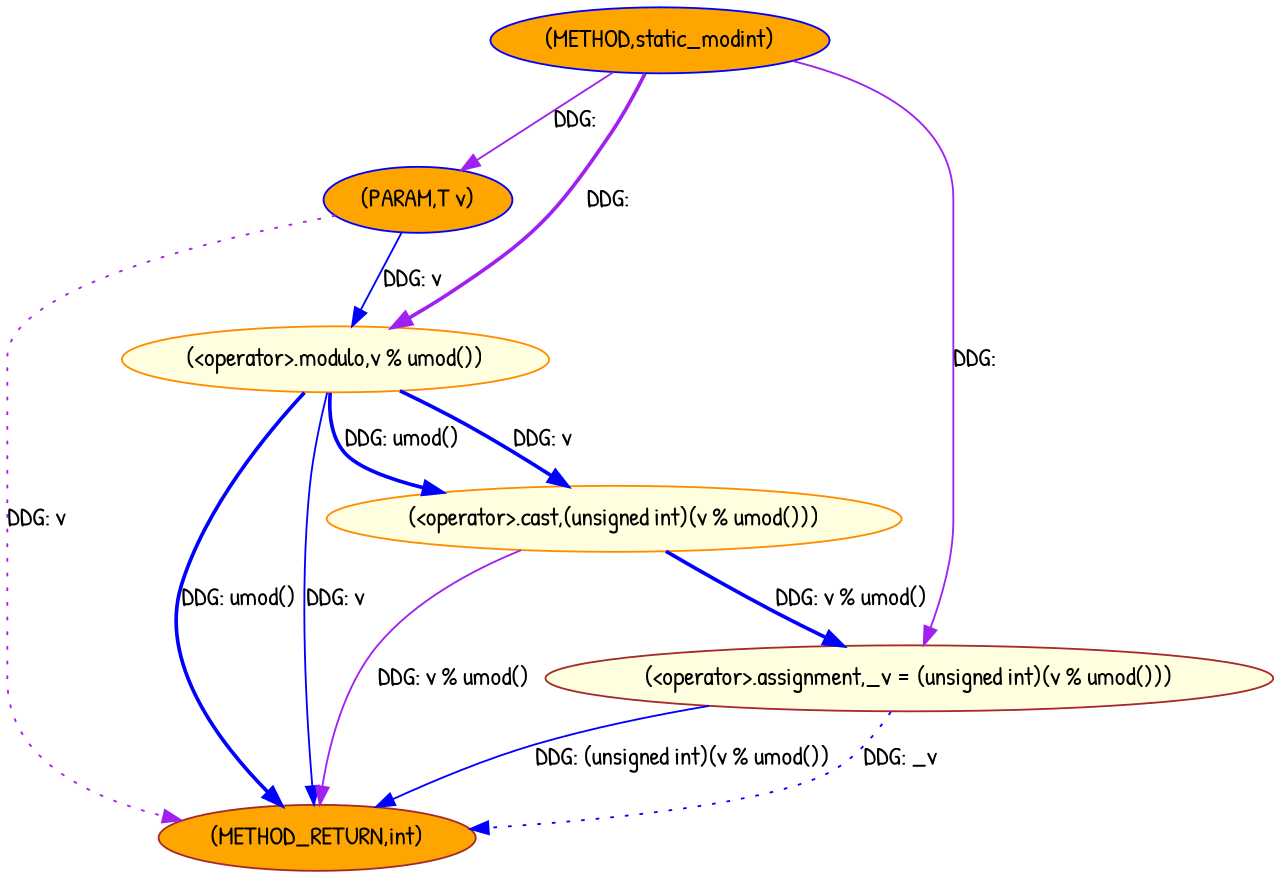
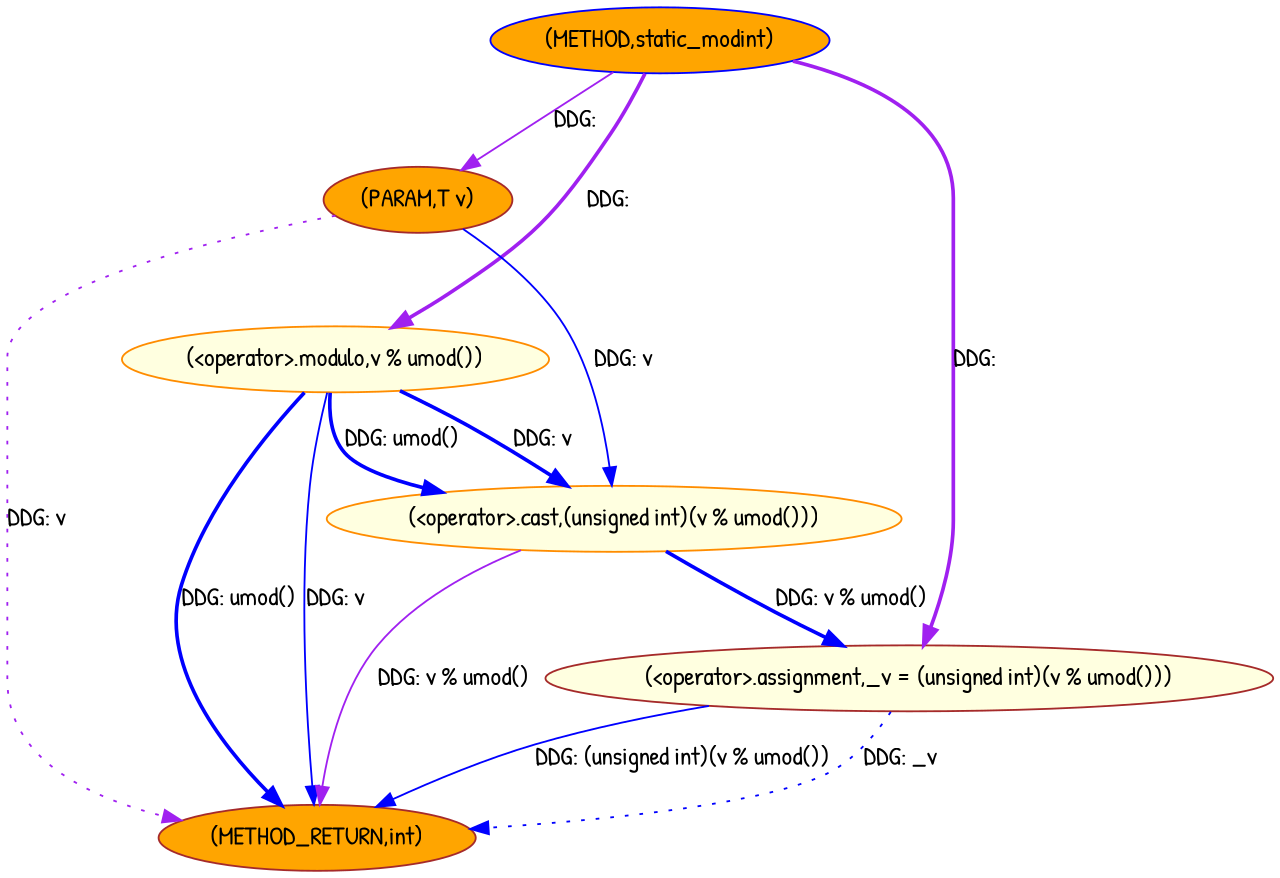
node "(PARAM,T v)": color blue -> brown
edge "(PARAM,T v)" -> "(<operator>.modulo,v % umod())": now "(PARAM,T v)" -> "(<operator>.cast,(unsigned int)(v % umod()))"
edge "(METHOD,static_modint)" -> "(<operator>.assignment,_v = (unsigned int)(v % umod()))": style solid -> bold
